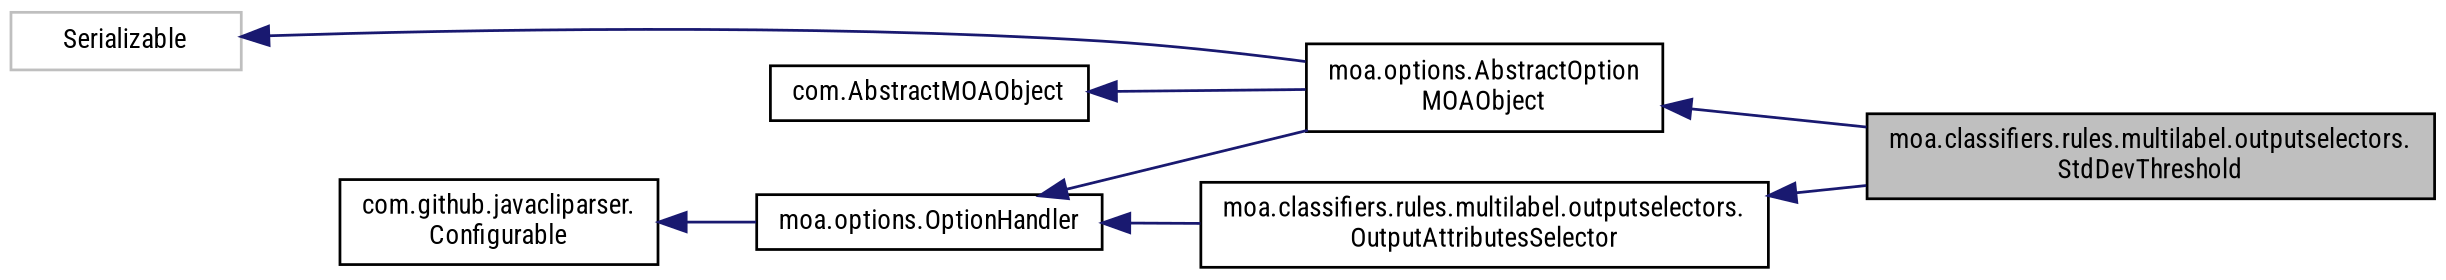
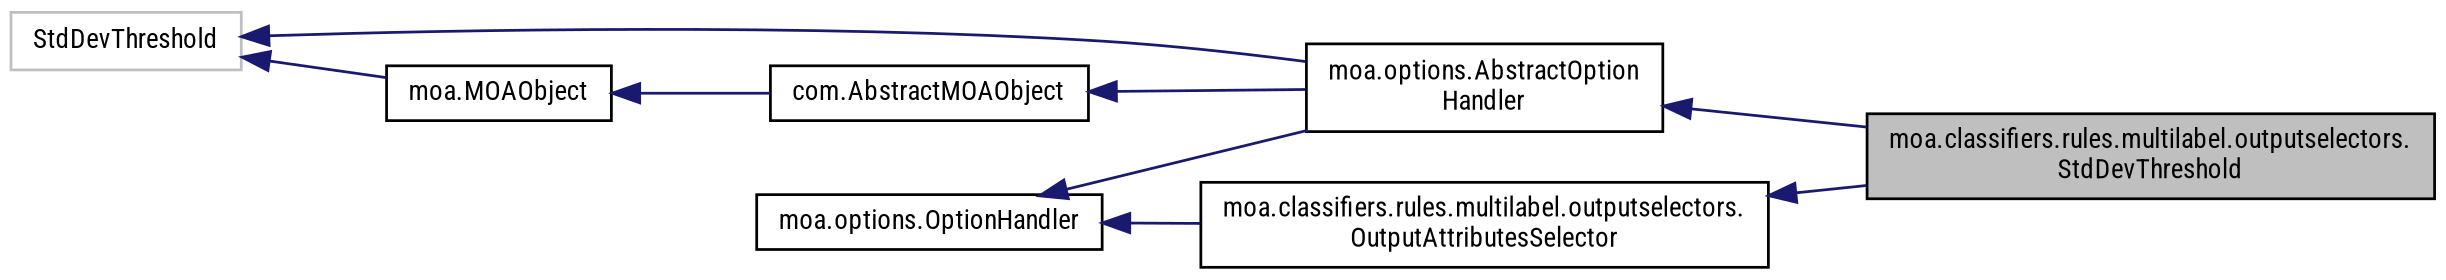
node "Serializable": label "Serializable" -> "StdDevThreshold"
node "moa.options.AbstractOption MOAObject": label "moa.options.AbstractOption MOAObject" -> "moa.options.AbstractOption Handler"
node "moa.MOAObject": added
node "com.github.javacliparser. Configurable": removed
